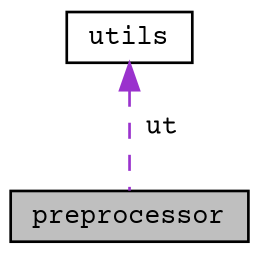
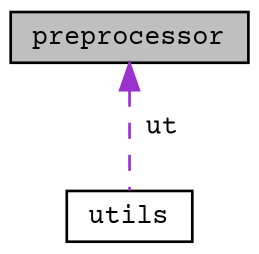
edge "preprocessor" -> "utils": reversed
